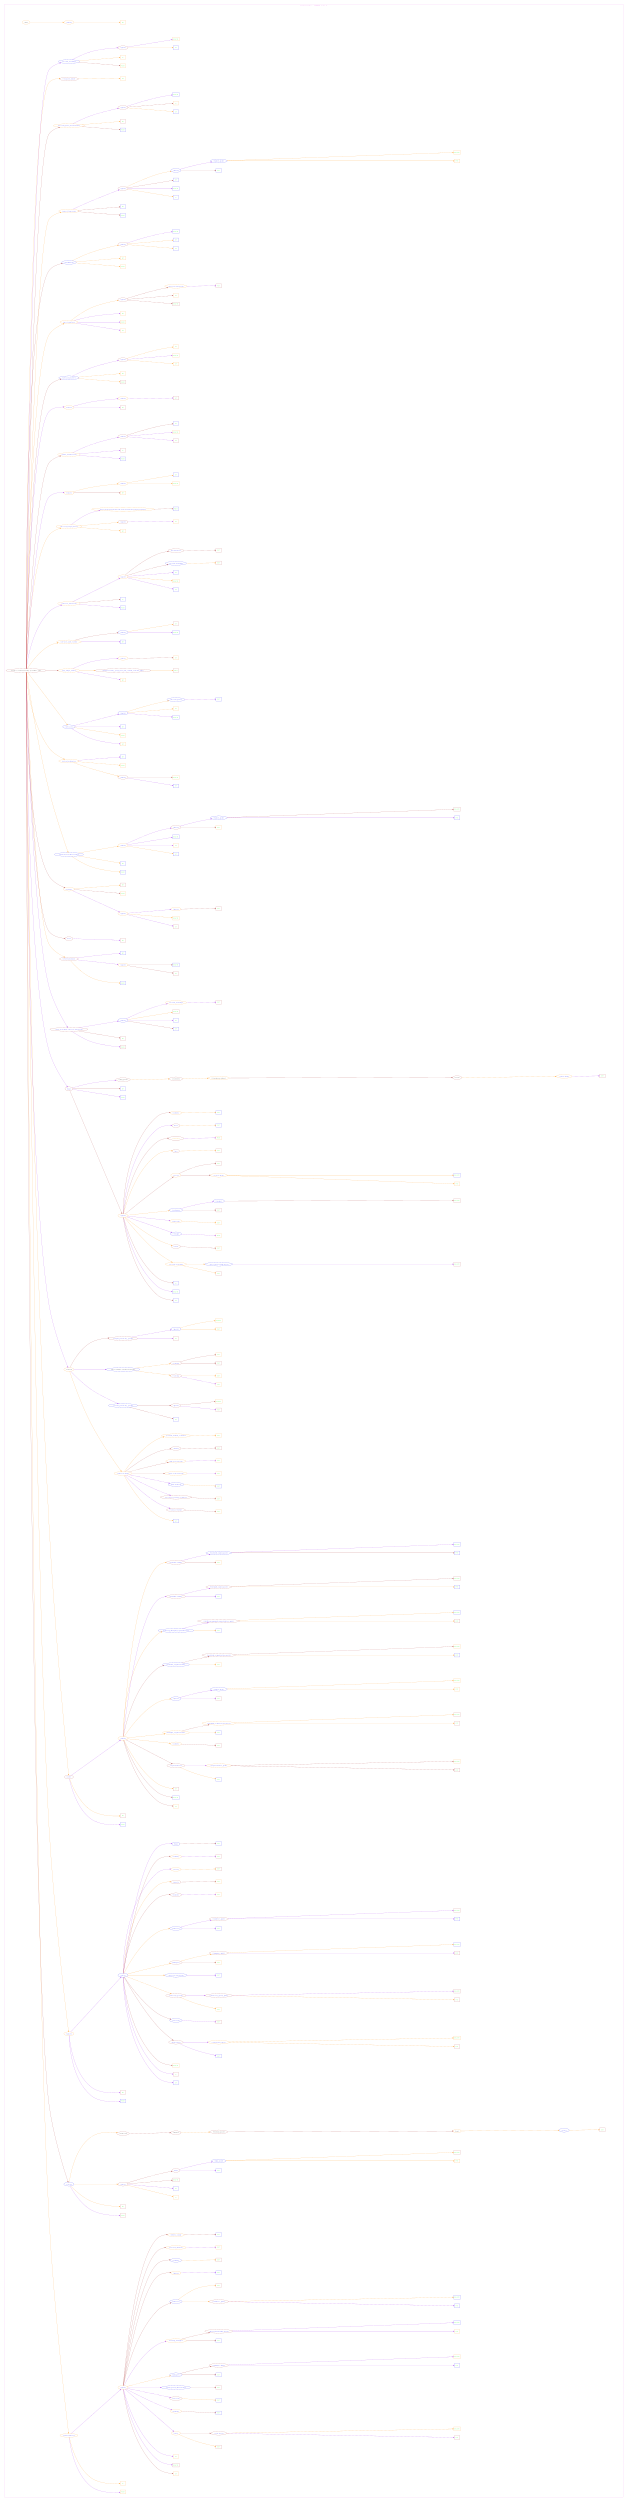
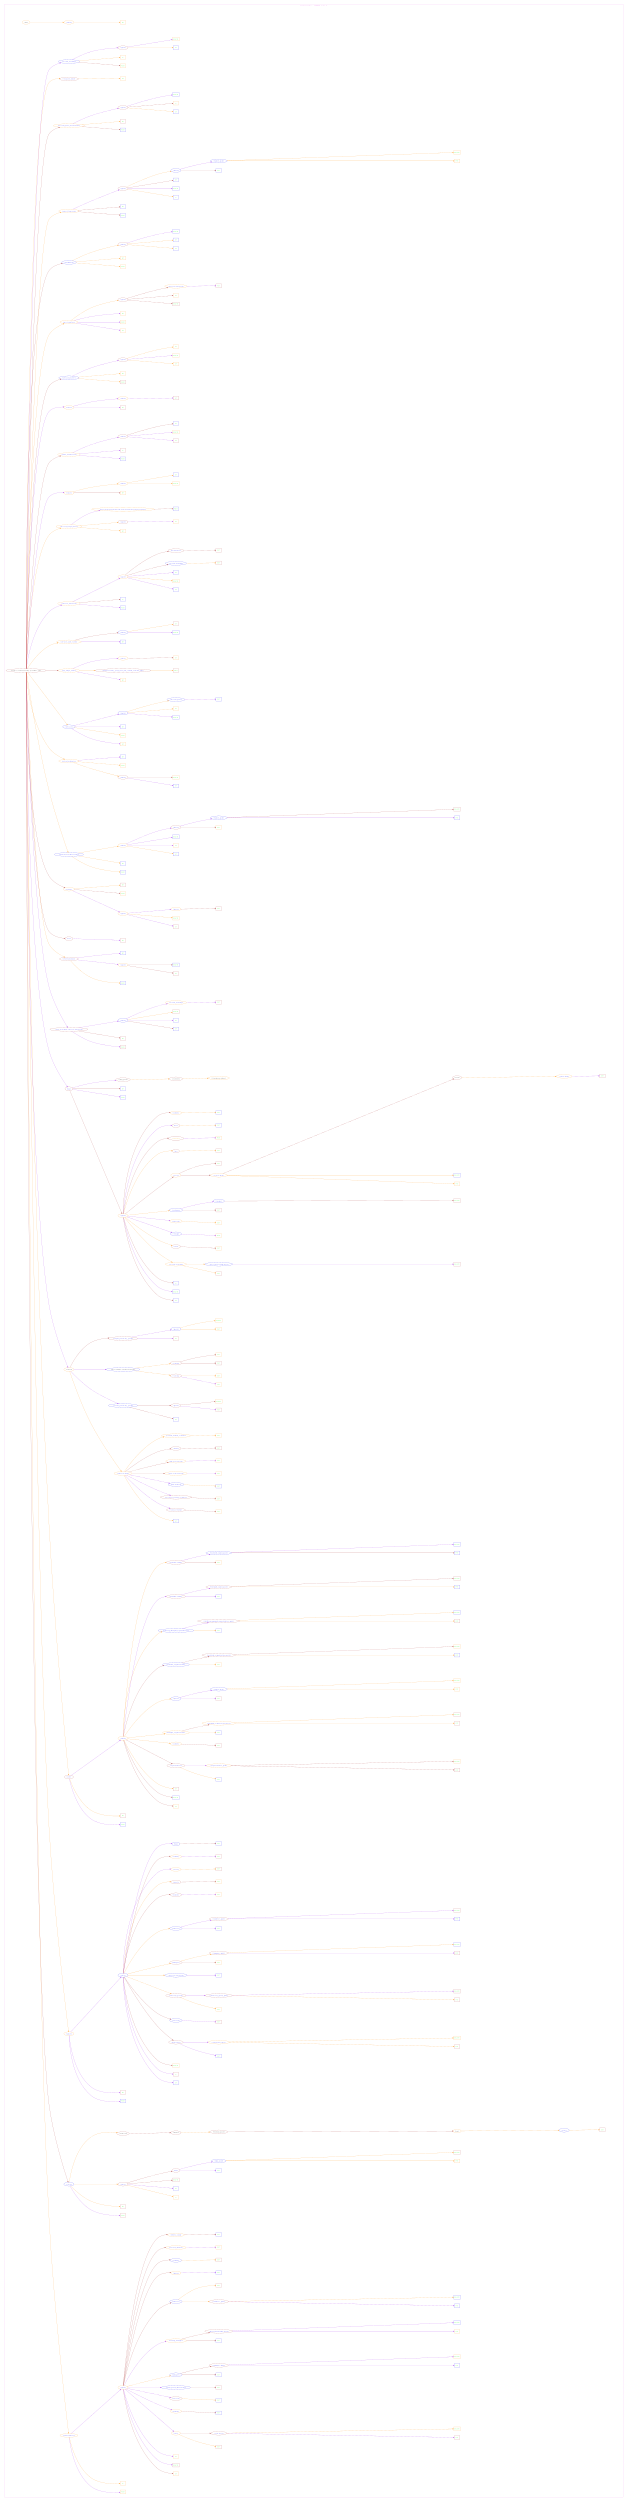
edge "/{instance_index}" -> "/files": now "/{route_guid}" -> "/files"
